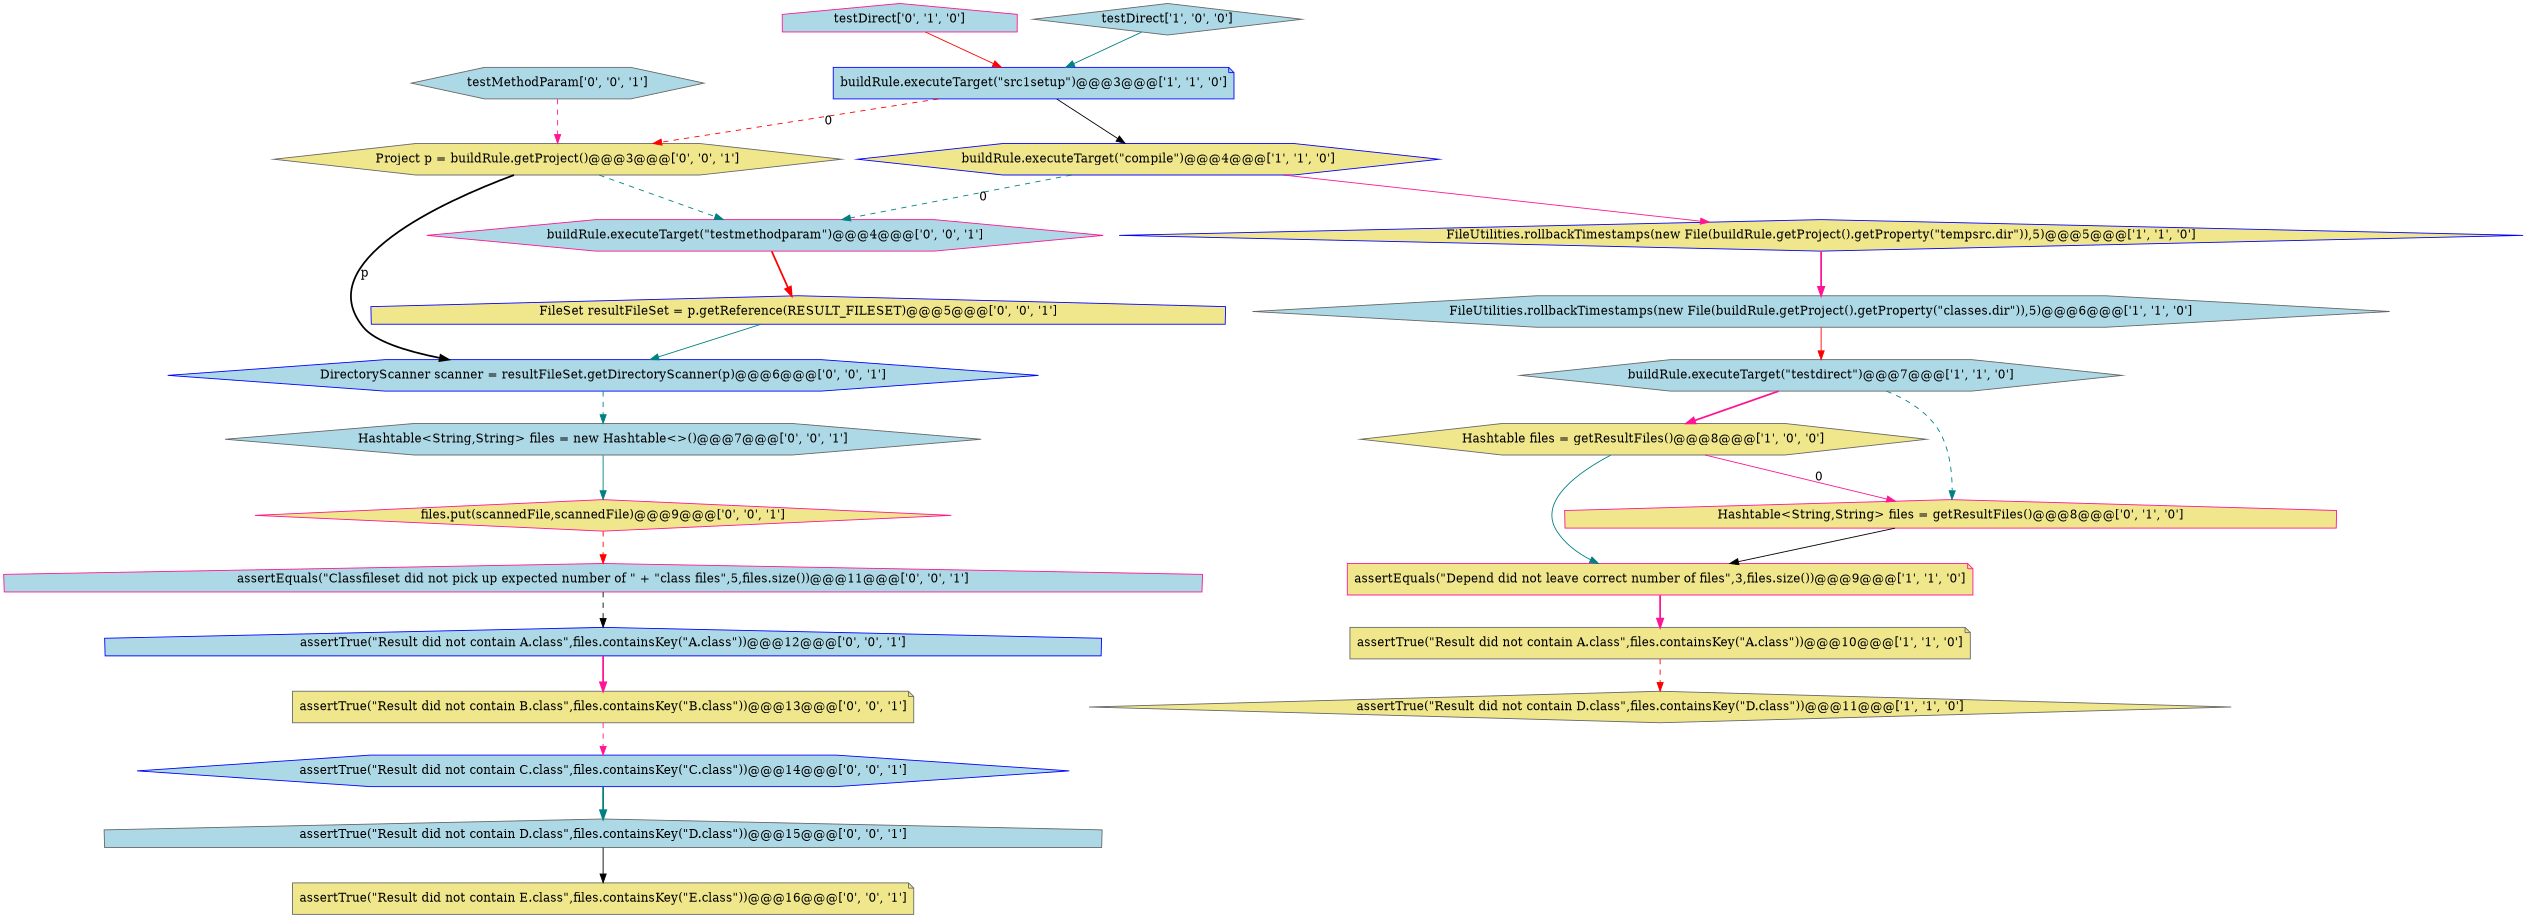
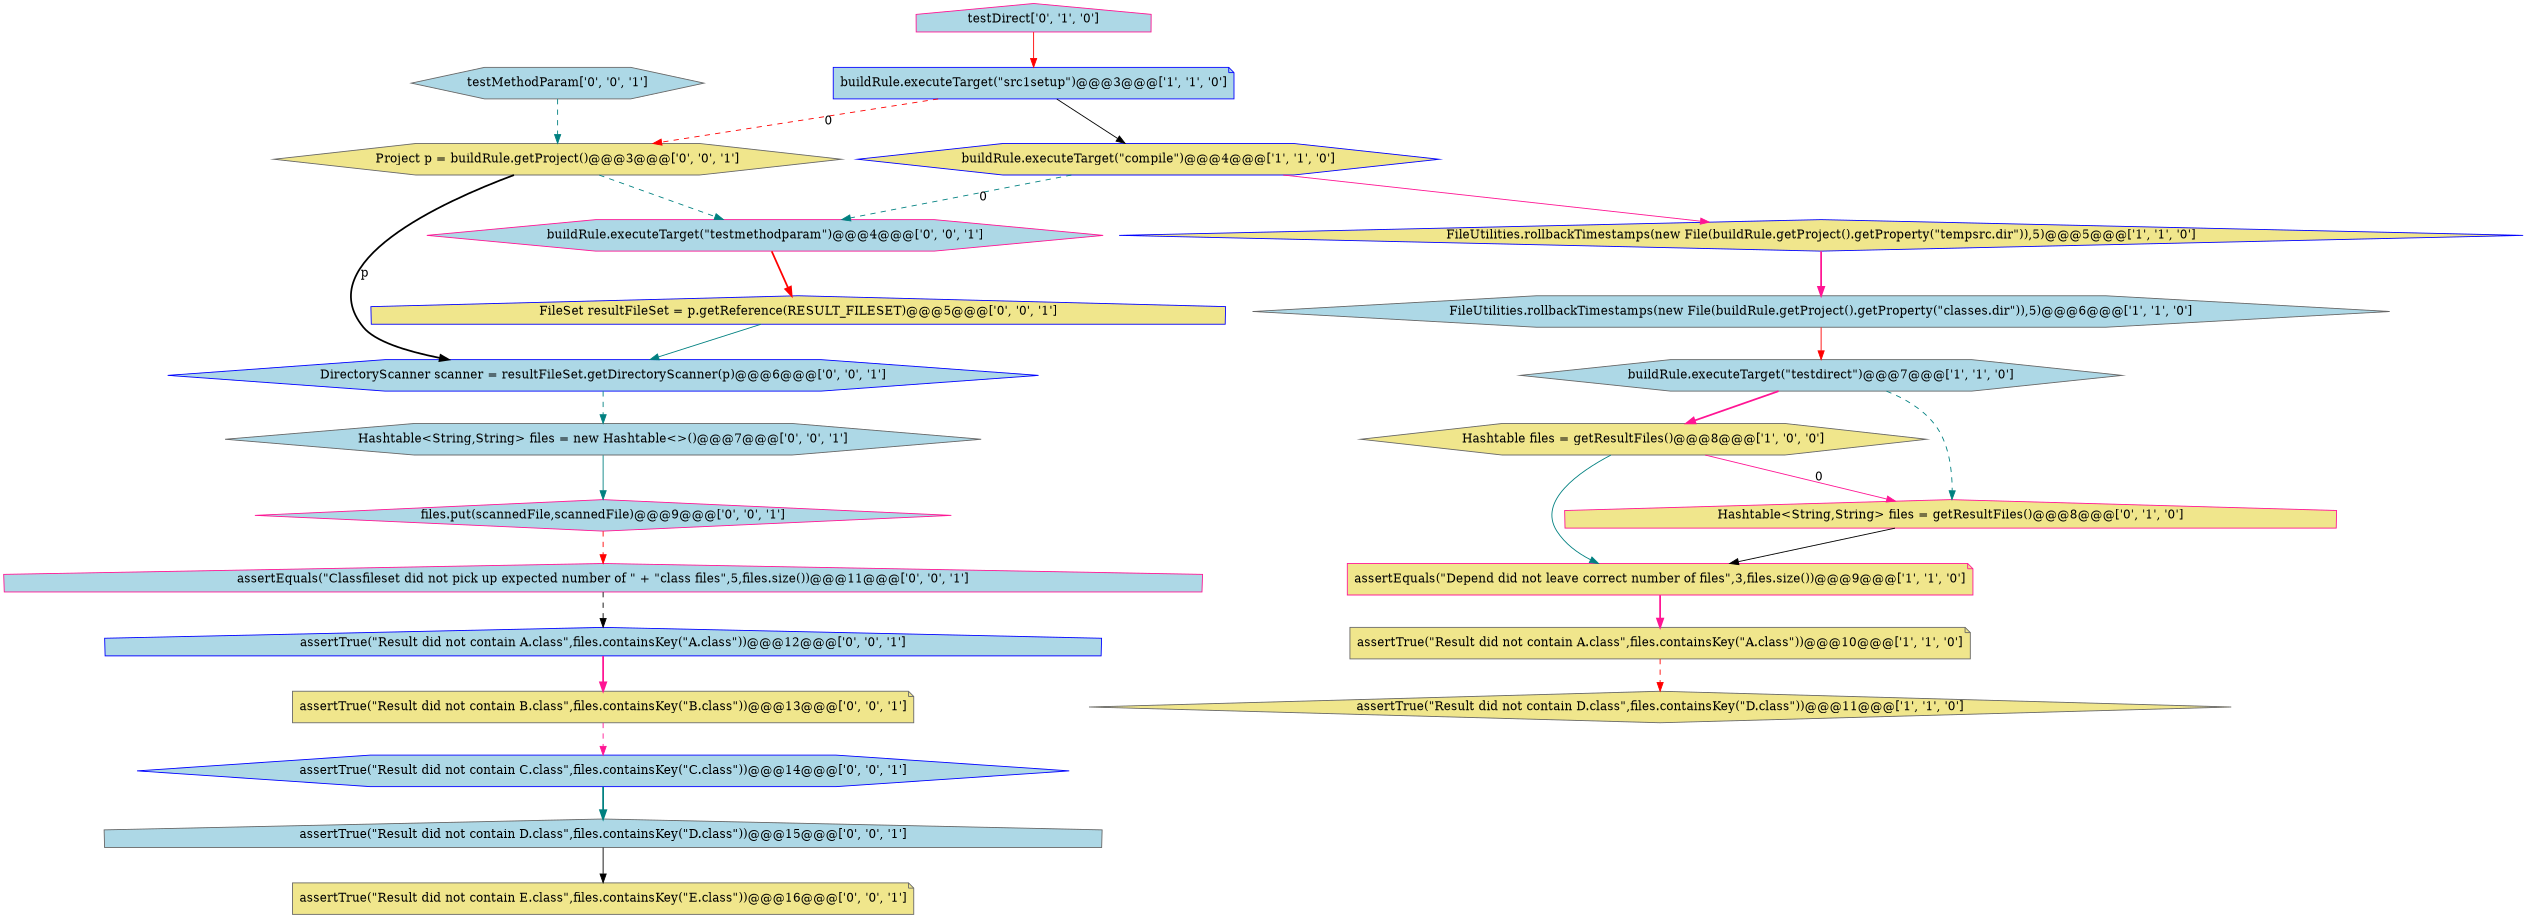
node "testDirect['1', '0', '0']": removed
edge "testMethodParam['0', '0', '1']" -> "Project p = buildRule.getProject()@@@3@@@['0', '0', '1']": color deeppink -> teal
node "files.put(scannedFile,scannedFile)@@@9@@@['0', '0', '1']": fillcolor khaki -> lightblue
